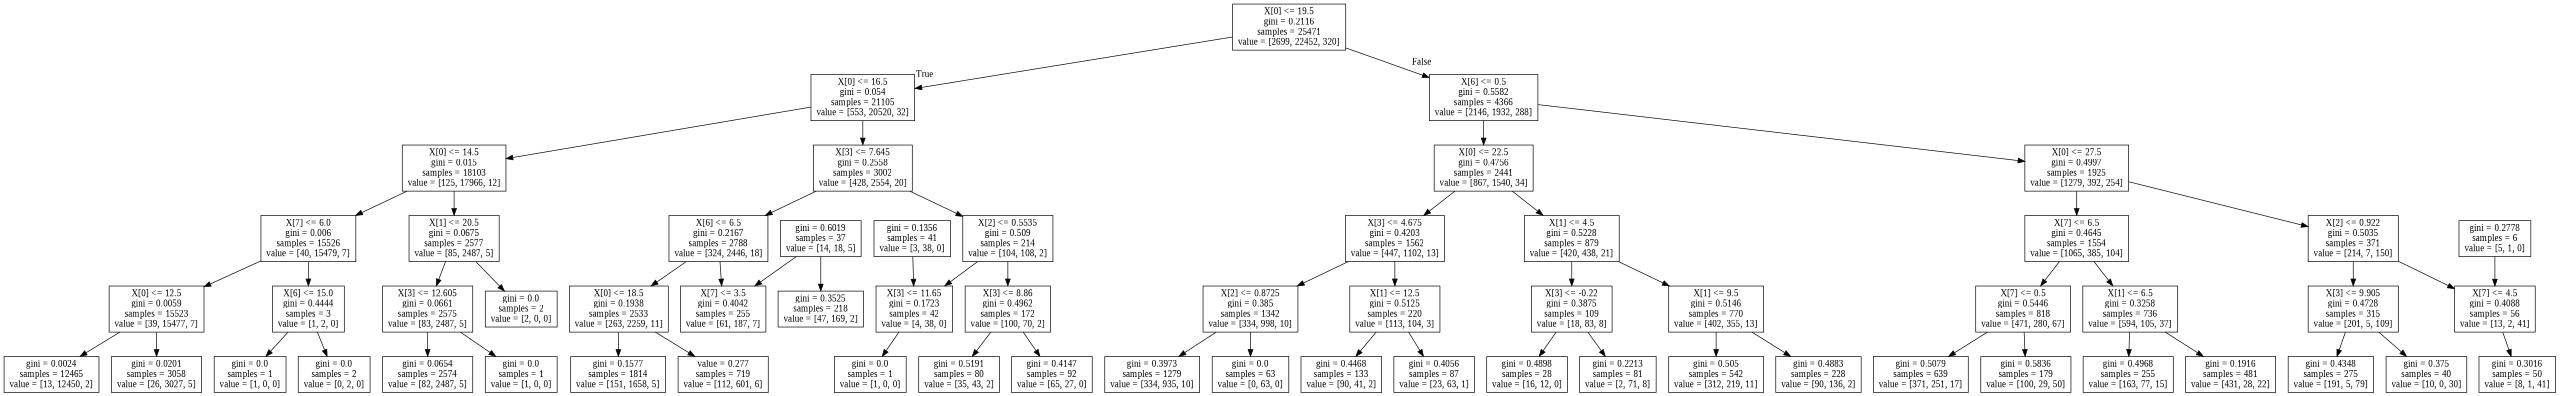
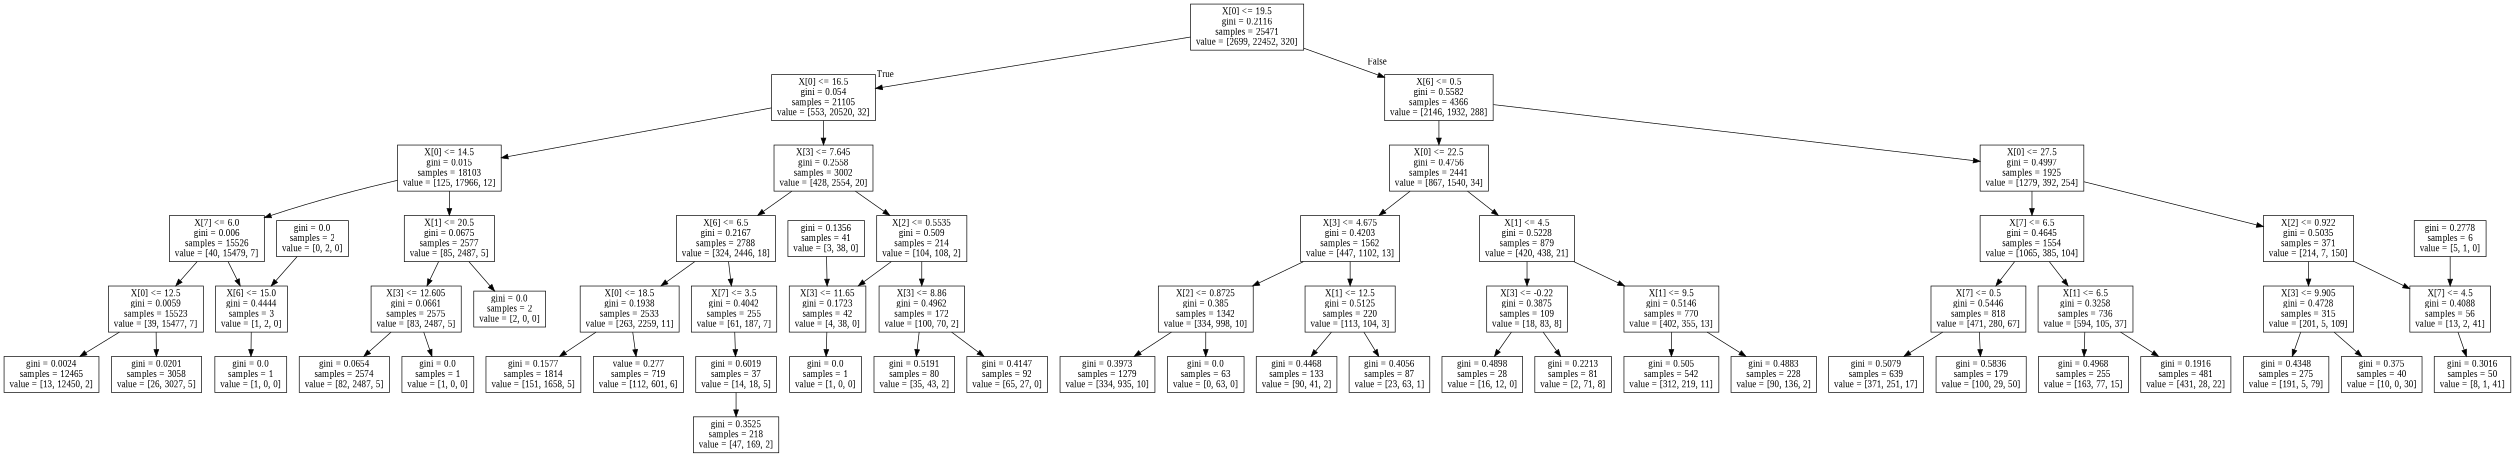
edge "gini = 0.6019 samples = 37 value = [14, 18, 5]" -> "X[7] <= 3.5 gini = 0.4042 samples = 255 value = [61, 187, 7]": reversed
edge "X[6] <= 15.0 gini = 0.4444 samples = 3 value = [1, 2, 0]" -> "gini = 0.0 samples = 2 value = [0, 2, 0]": reversed
